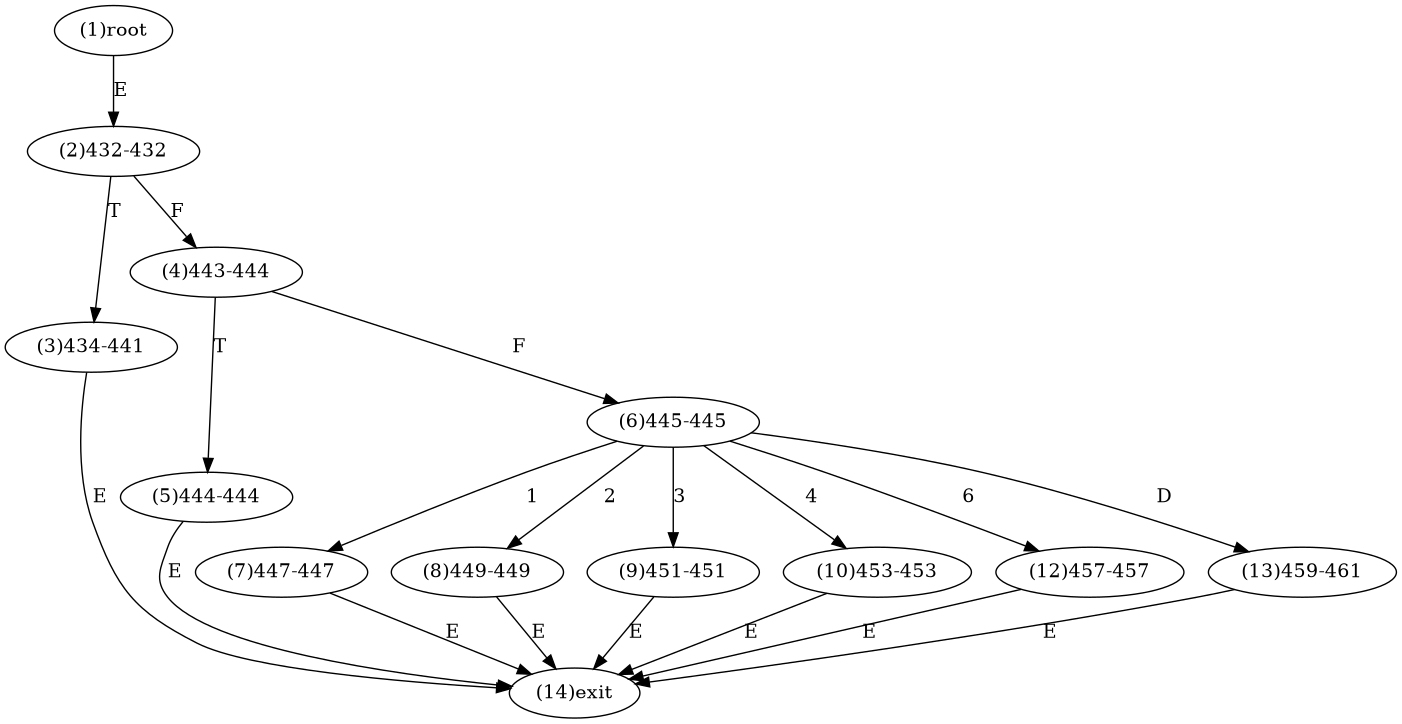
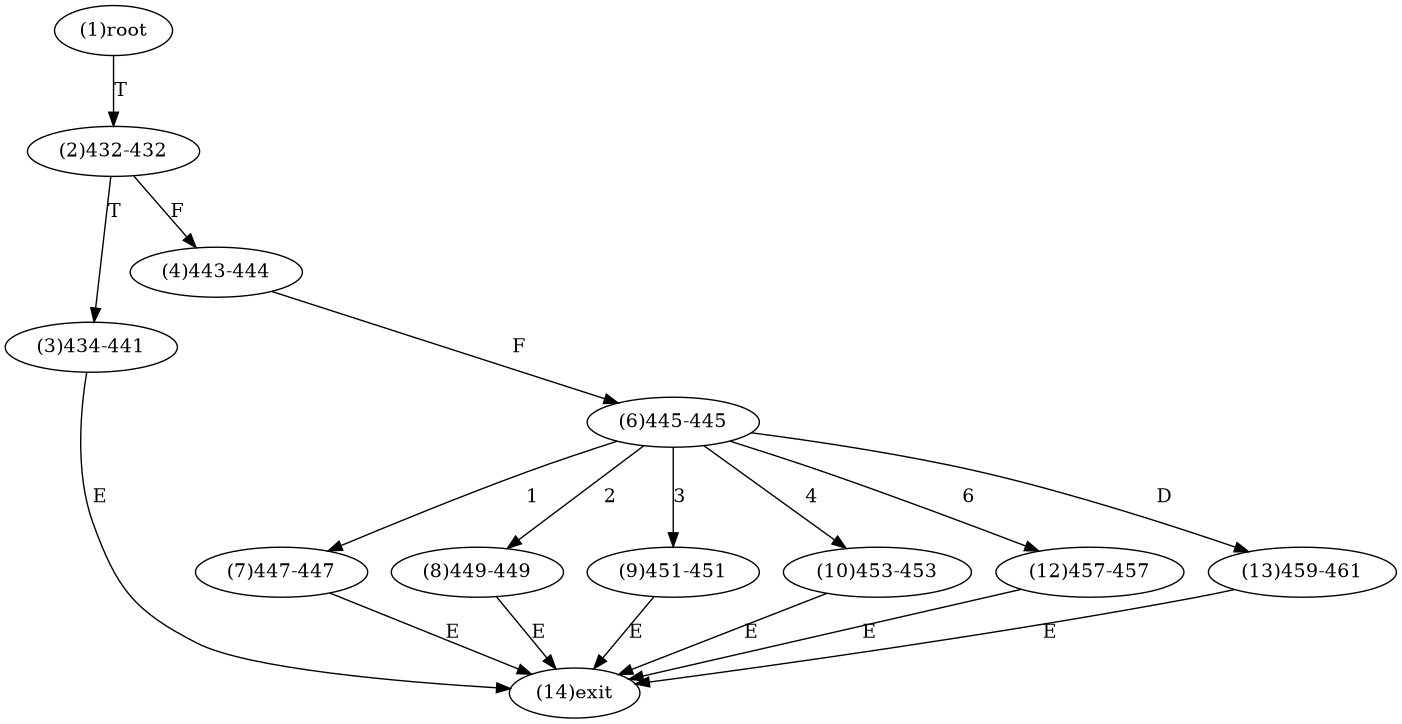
edge "(1)root" -> "(2)432-432": label "E" -> "T"
node "(5)444-444": removed
